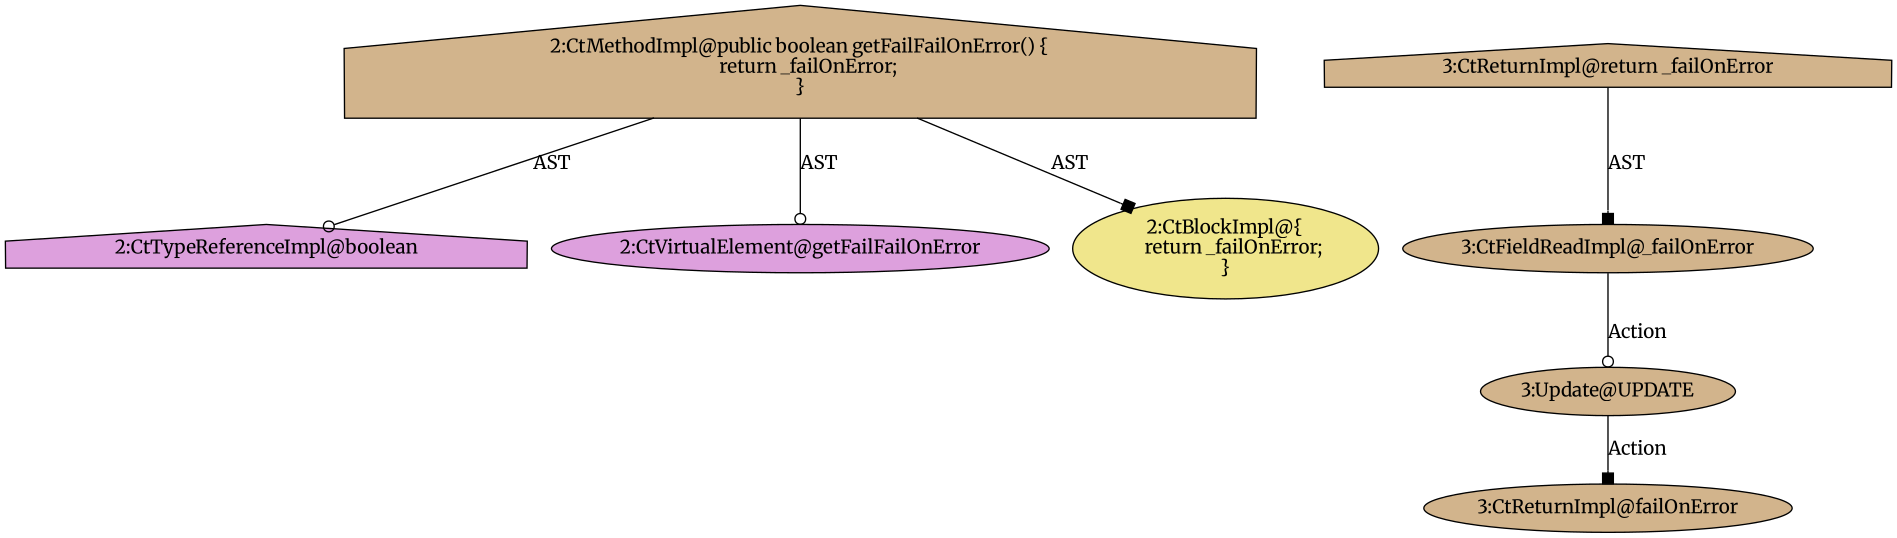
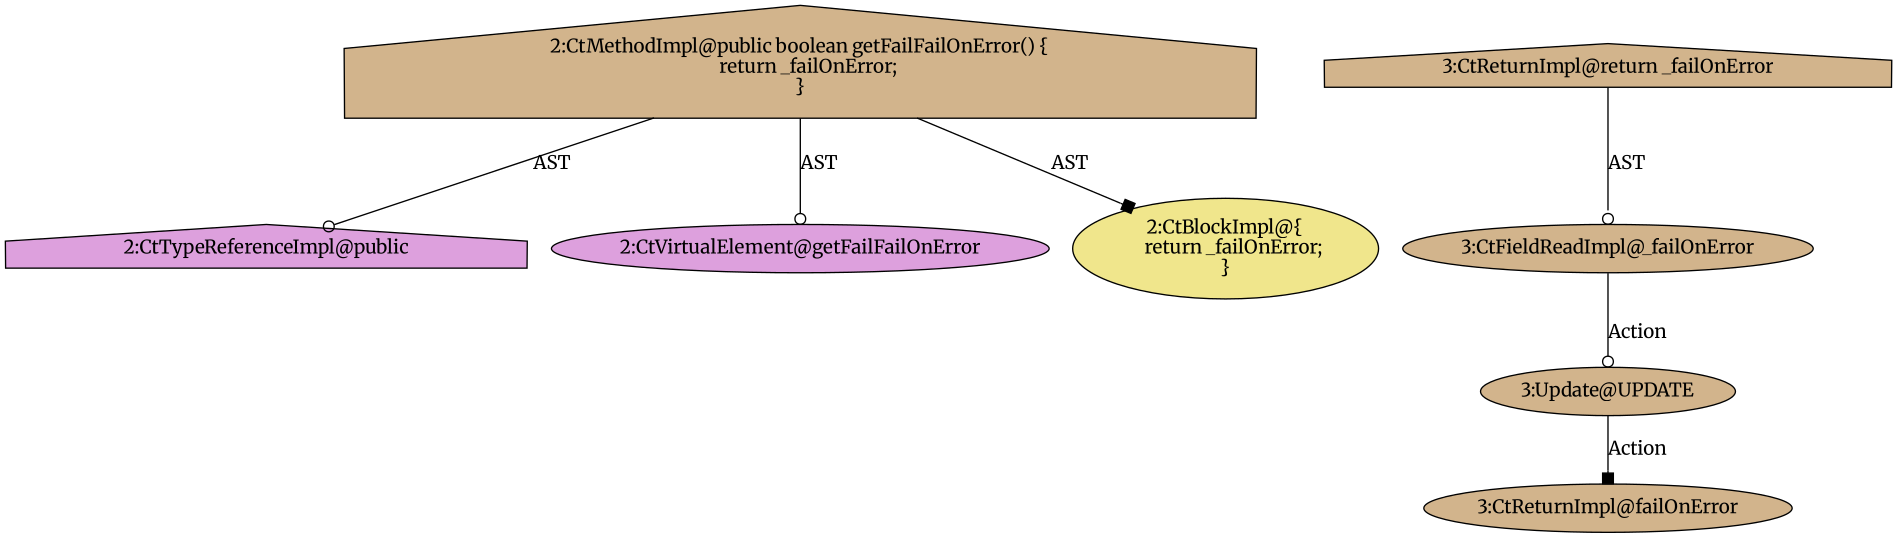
edge "3:CtReturnImpl@return _failOnError" -> "3:CtFieldReadImpl@_failOnError": arrowhead box -> odot
node "2:CtTypeReferenceImpl@boolean": label "2:CtTypeReferenceImpl@boolean" -> "2:CtTypeReferenceImpl@public"
